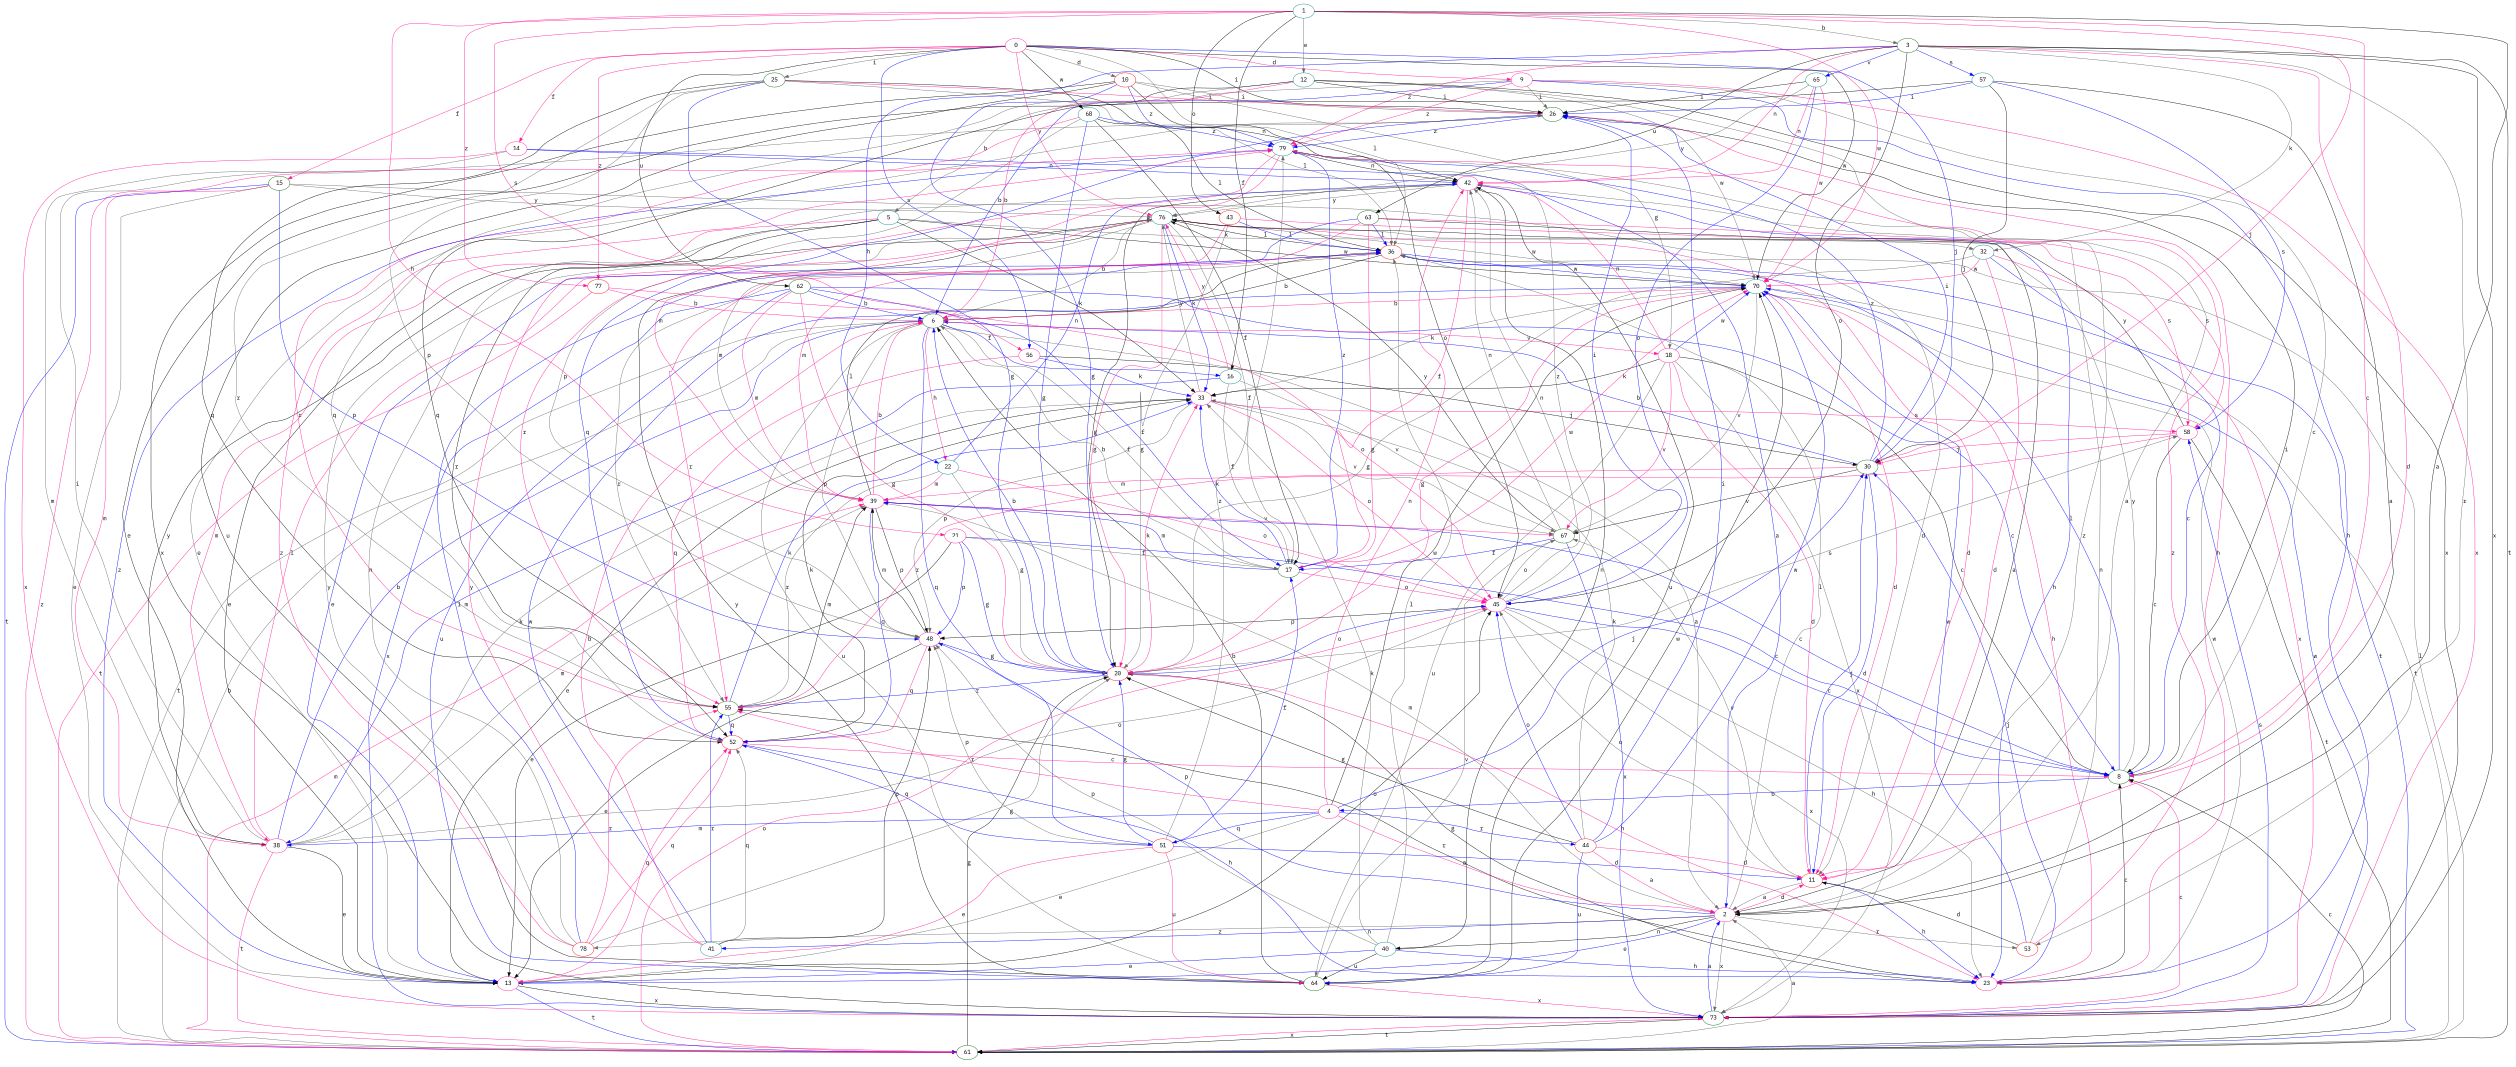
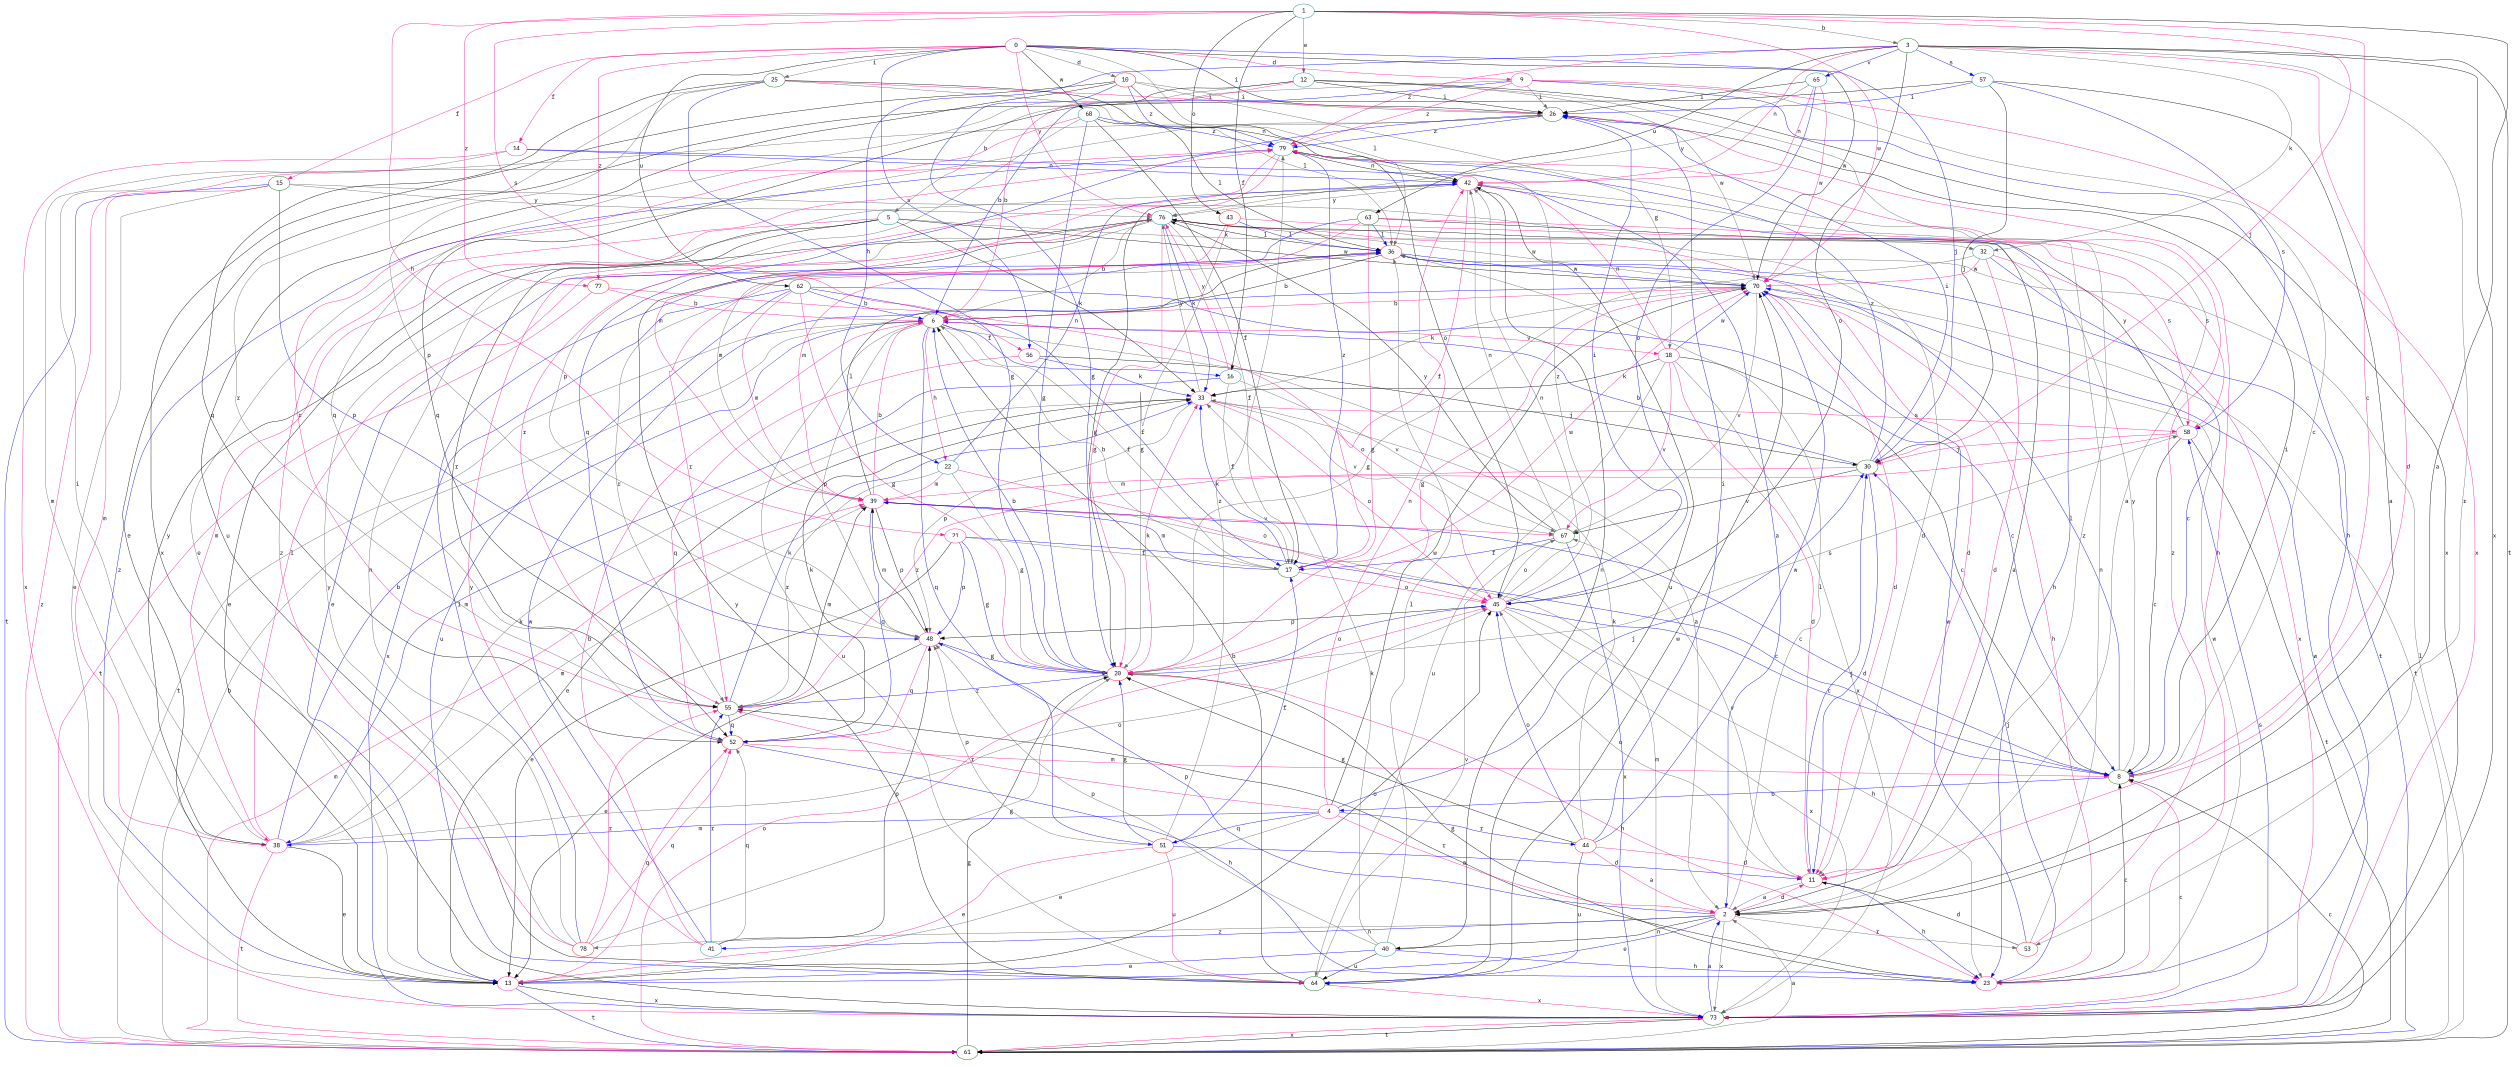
edge "2" -> "39": now "73" -> "39"
edge "52" -> "8": label "c" -> "m"
edge "51" -> "52": removed, label "q"
